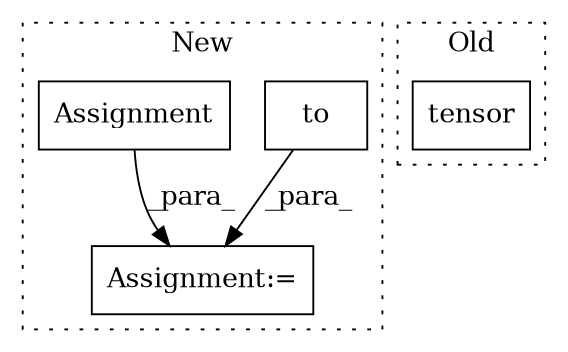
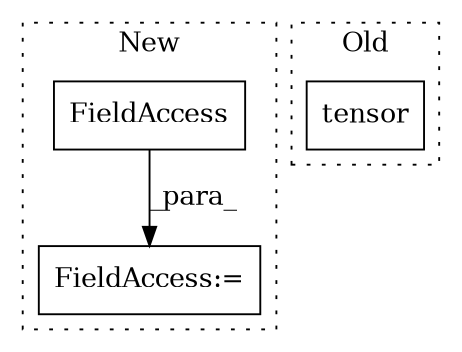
node "Assignment": label "Assignment" -> "FieldAccess"
node "to": removed
node "Assignment:=": label "Assignment:=" -> "FieldAccess:="
